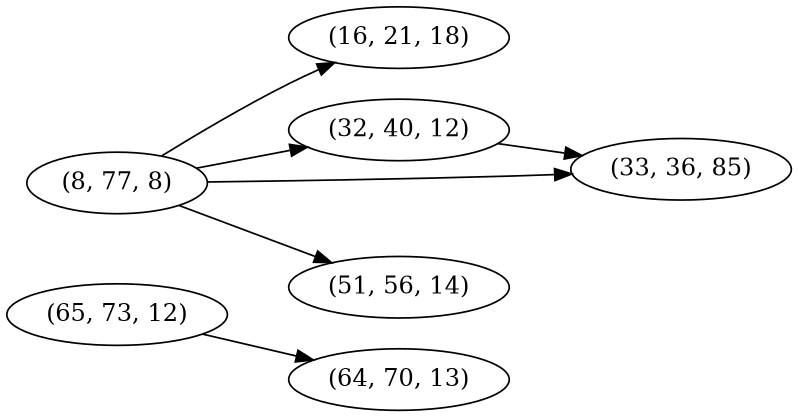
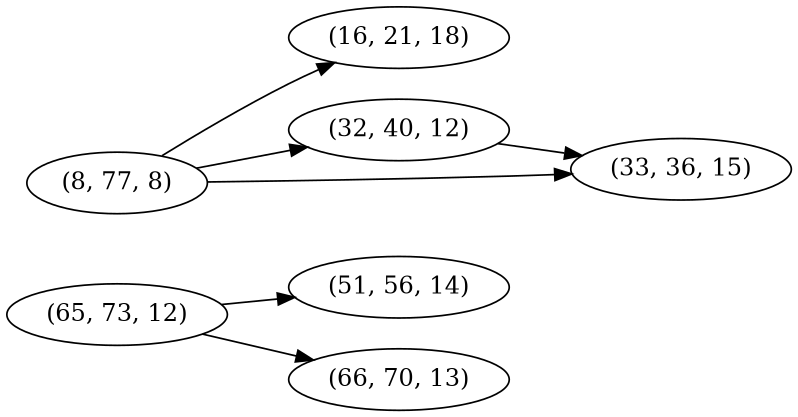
node "(33, 36, 85)": label "(33, 36, 85)" -> "(33, 36, 15)"
edge "(8, 77, 8)" -> "(51, 56, 14)": now "(65, 73, 12)" -> "(51, 56, 14)"
node "(64, 70, 13)": label "(64, 70, 13)" -> "(66, 70, 13)"
